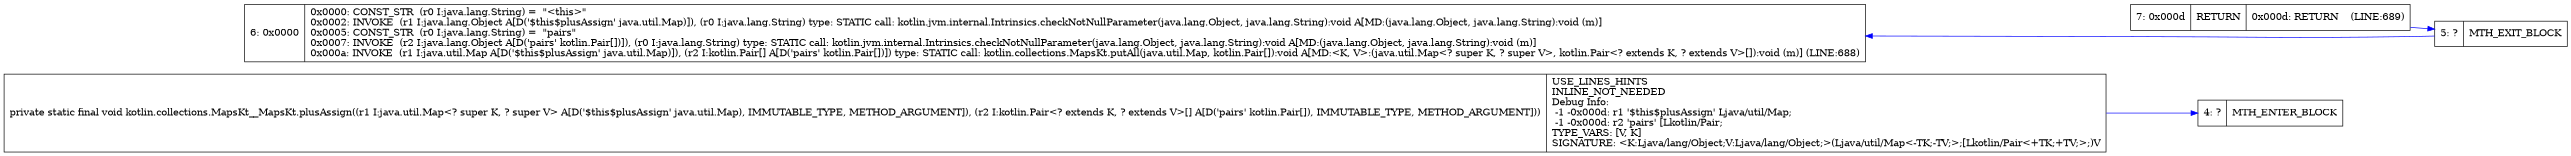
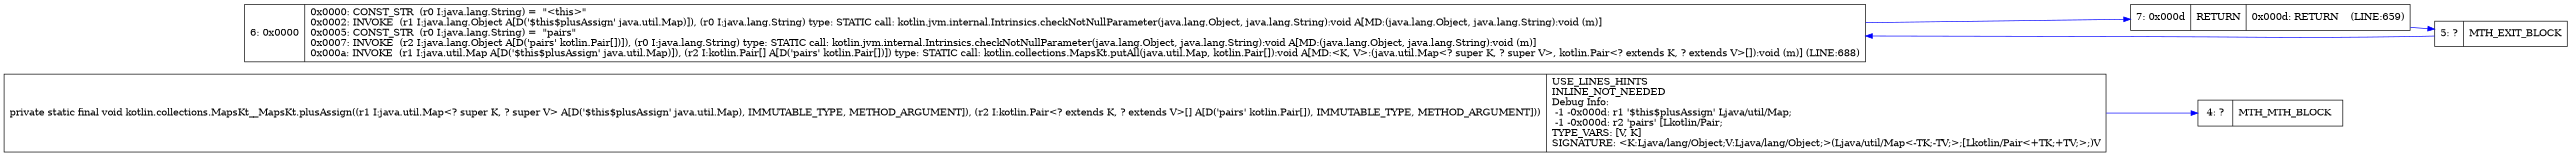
node "7: 0x000d": text "0x000d: RETURN    (LINE:689)" -> "0x000d: RETURN    (LINE:659)"
edge "6: 0x0000" -> "7: 0x000d": added
node "4: ?": text "MTH_ENTER_BLOCK" -> "MTH_MTH_BLOCK"
